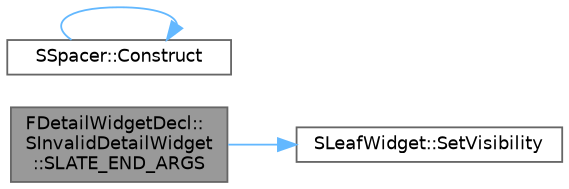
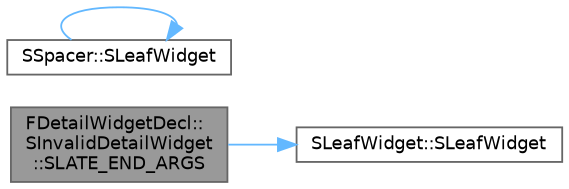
node "SSpacer::Construct": label "SSpacer::Construct" -> "SSpacer::SLeafWidget"
node "SLeafWidget::SetVisibility": label "SLeafWidget::SetVisibility" -> "SLeafWidget::SLeafWidget"
